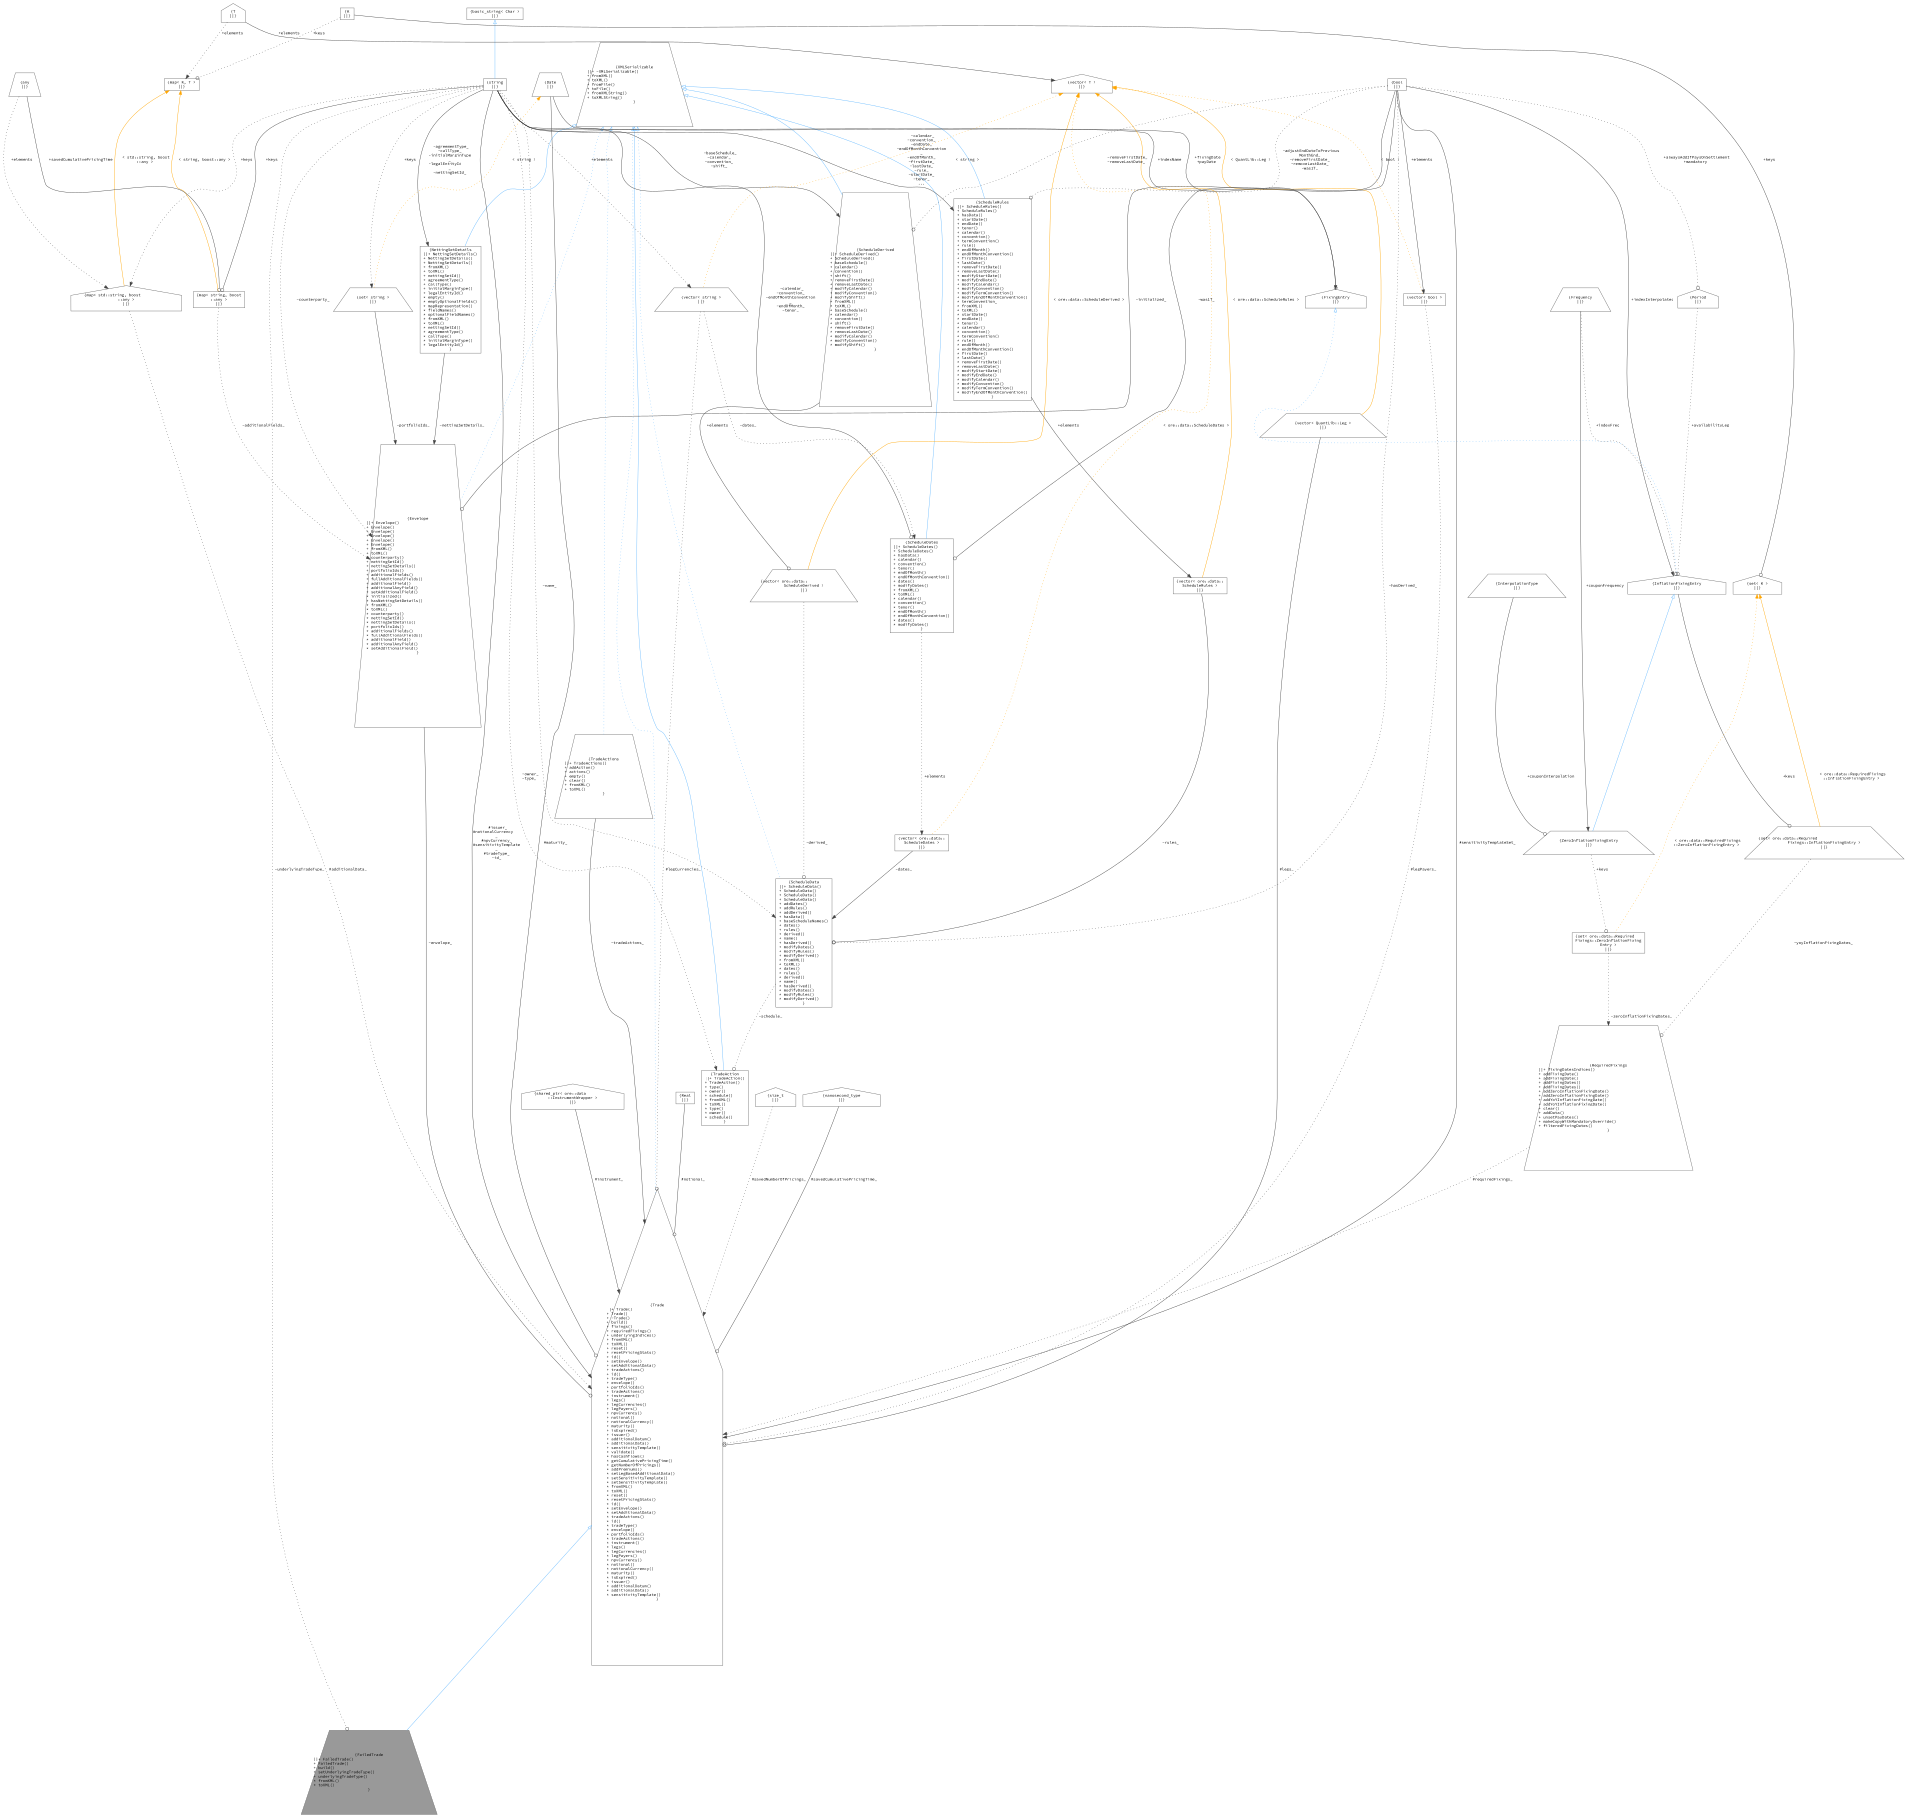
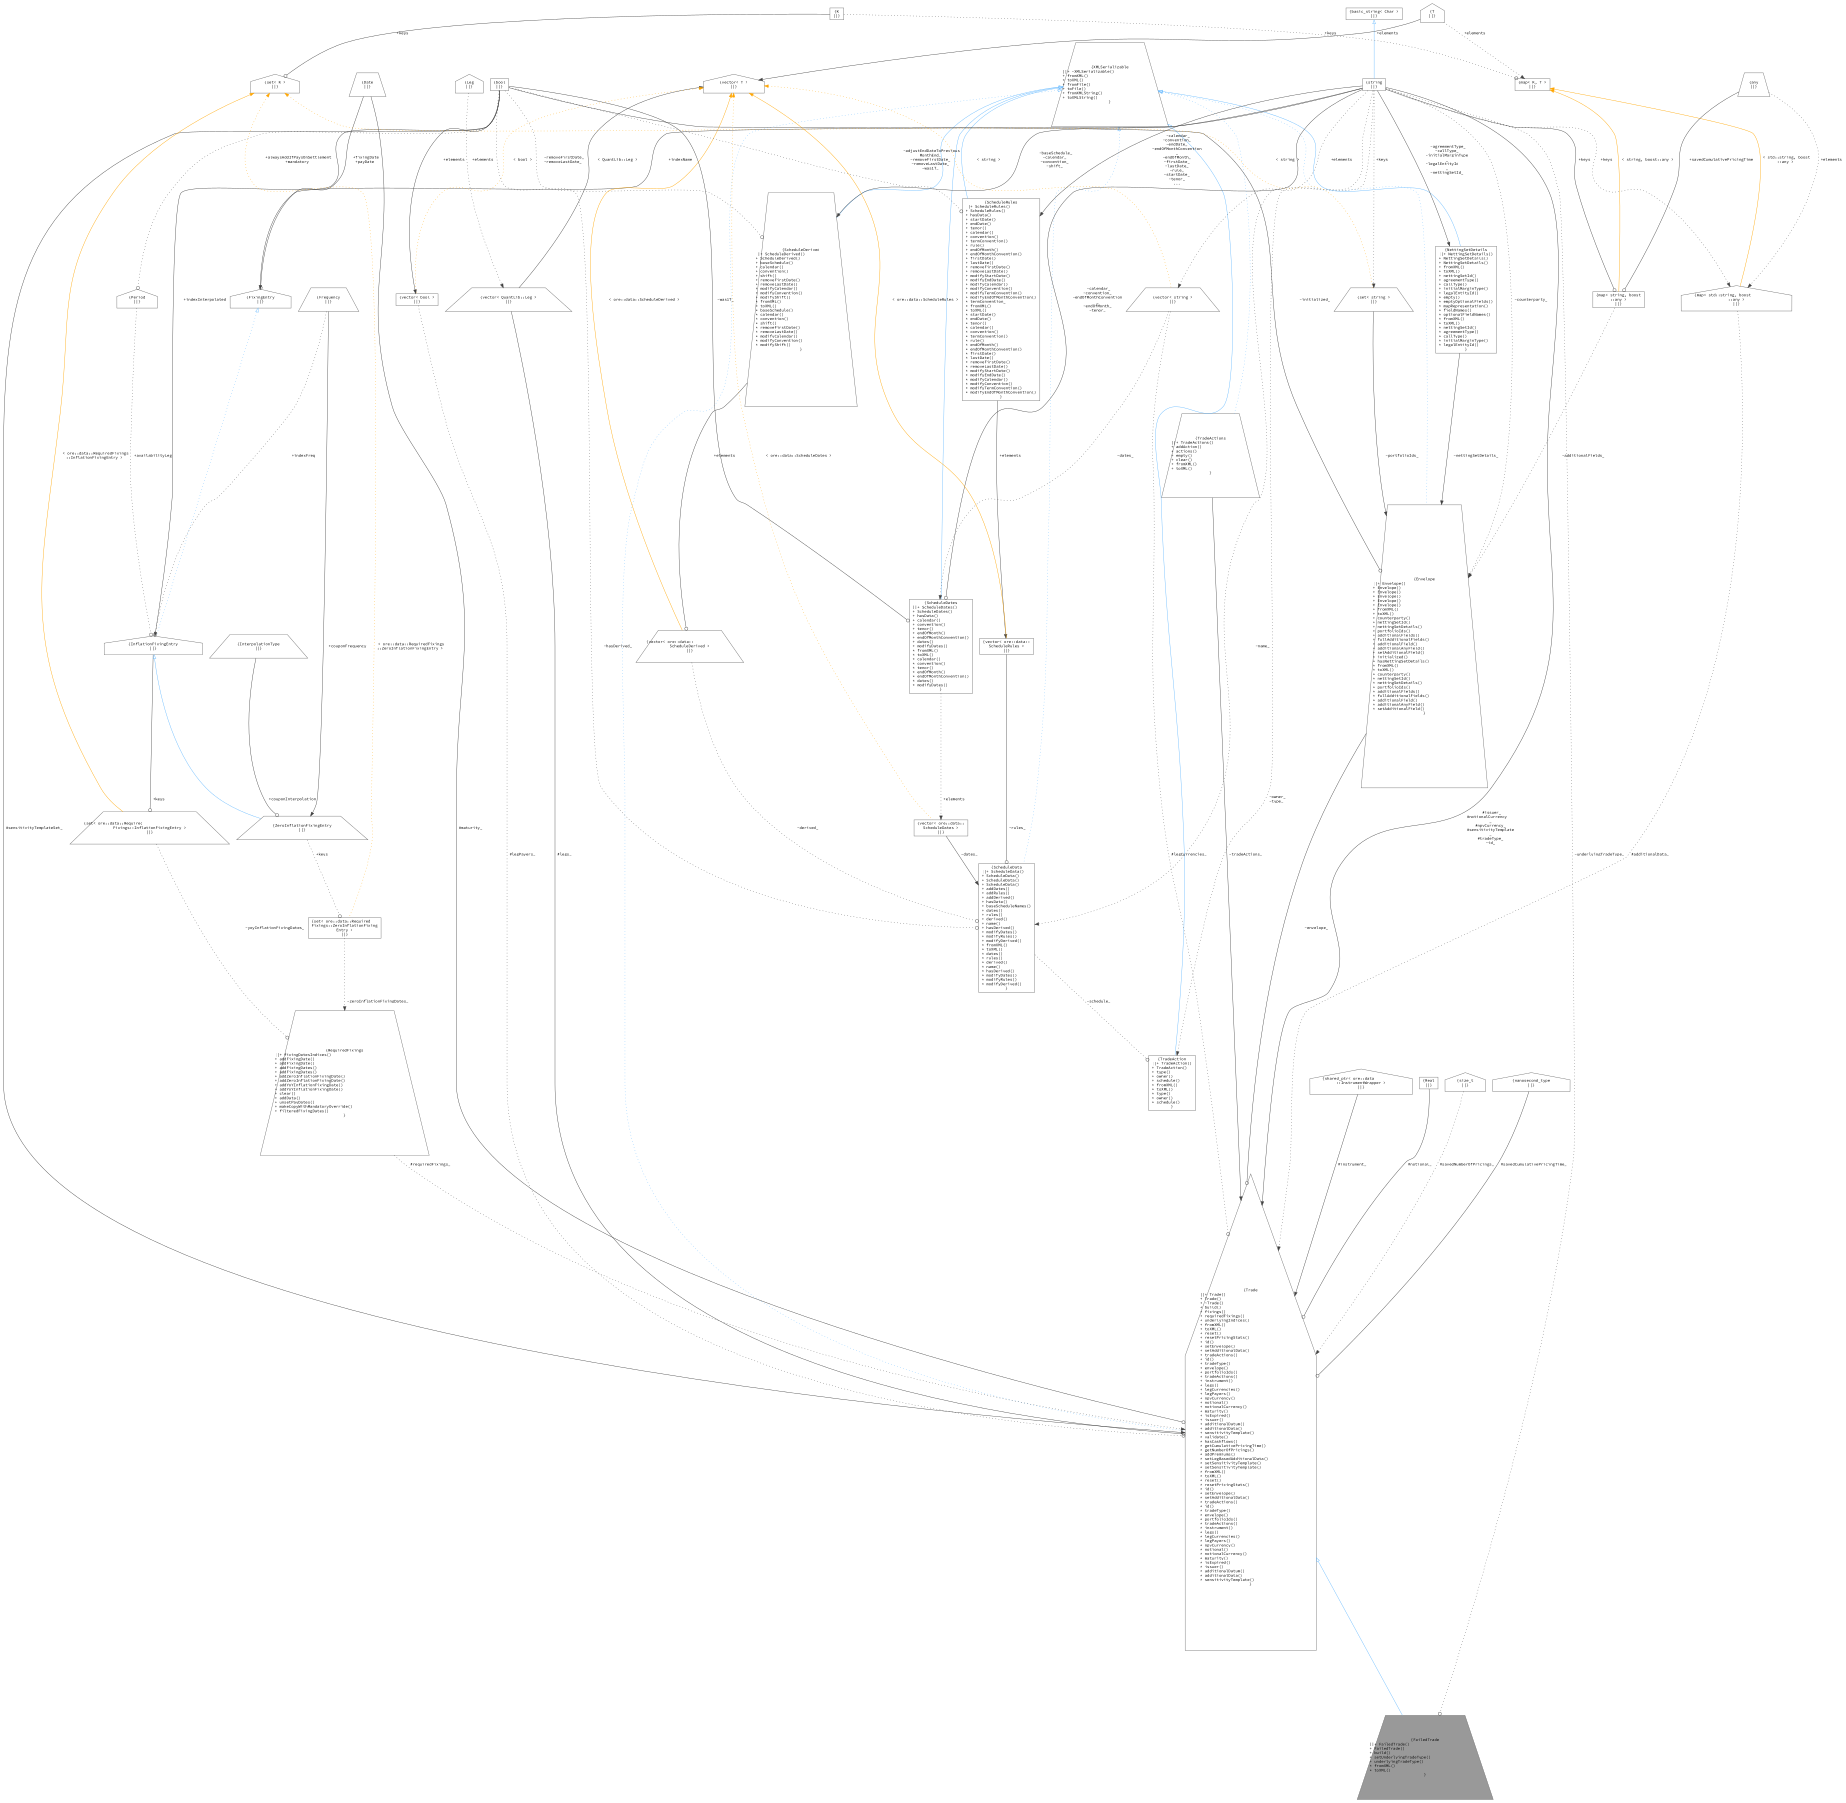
node "{Leg ||}": added
edge "{set< string > ||}" -> "{Date ||}": now "{set< string > ||}" -> "{set< K > ||}"
edge "{vector< QuantLib::Leg > ||}" -> "{vector< T > ||}": color orange -> grey25
